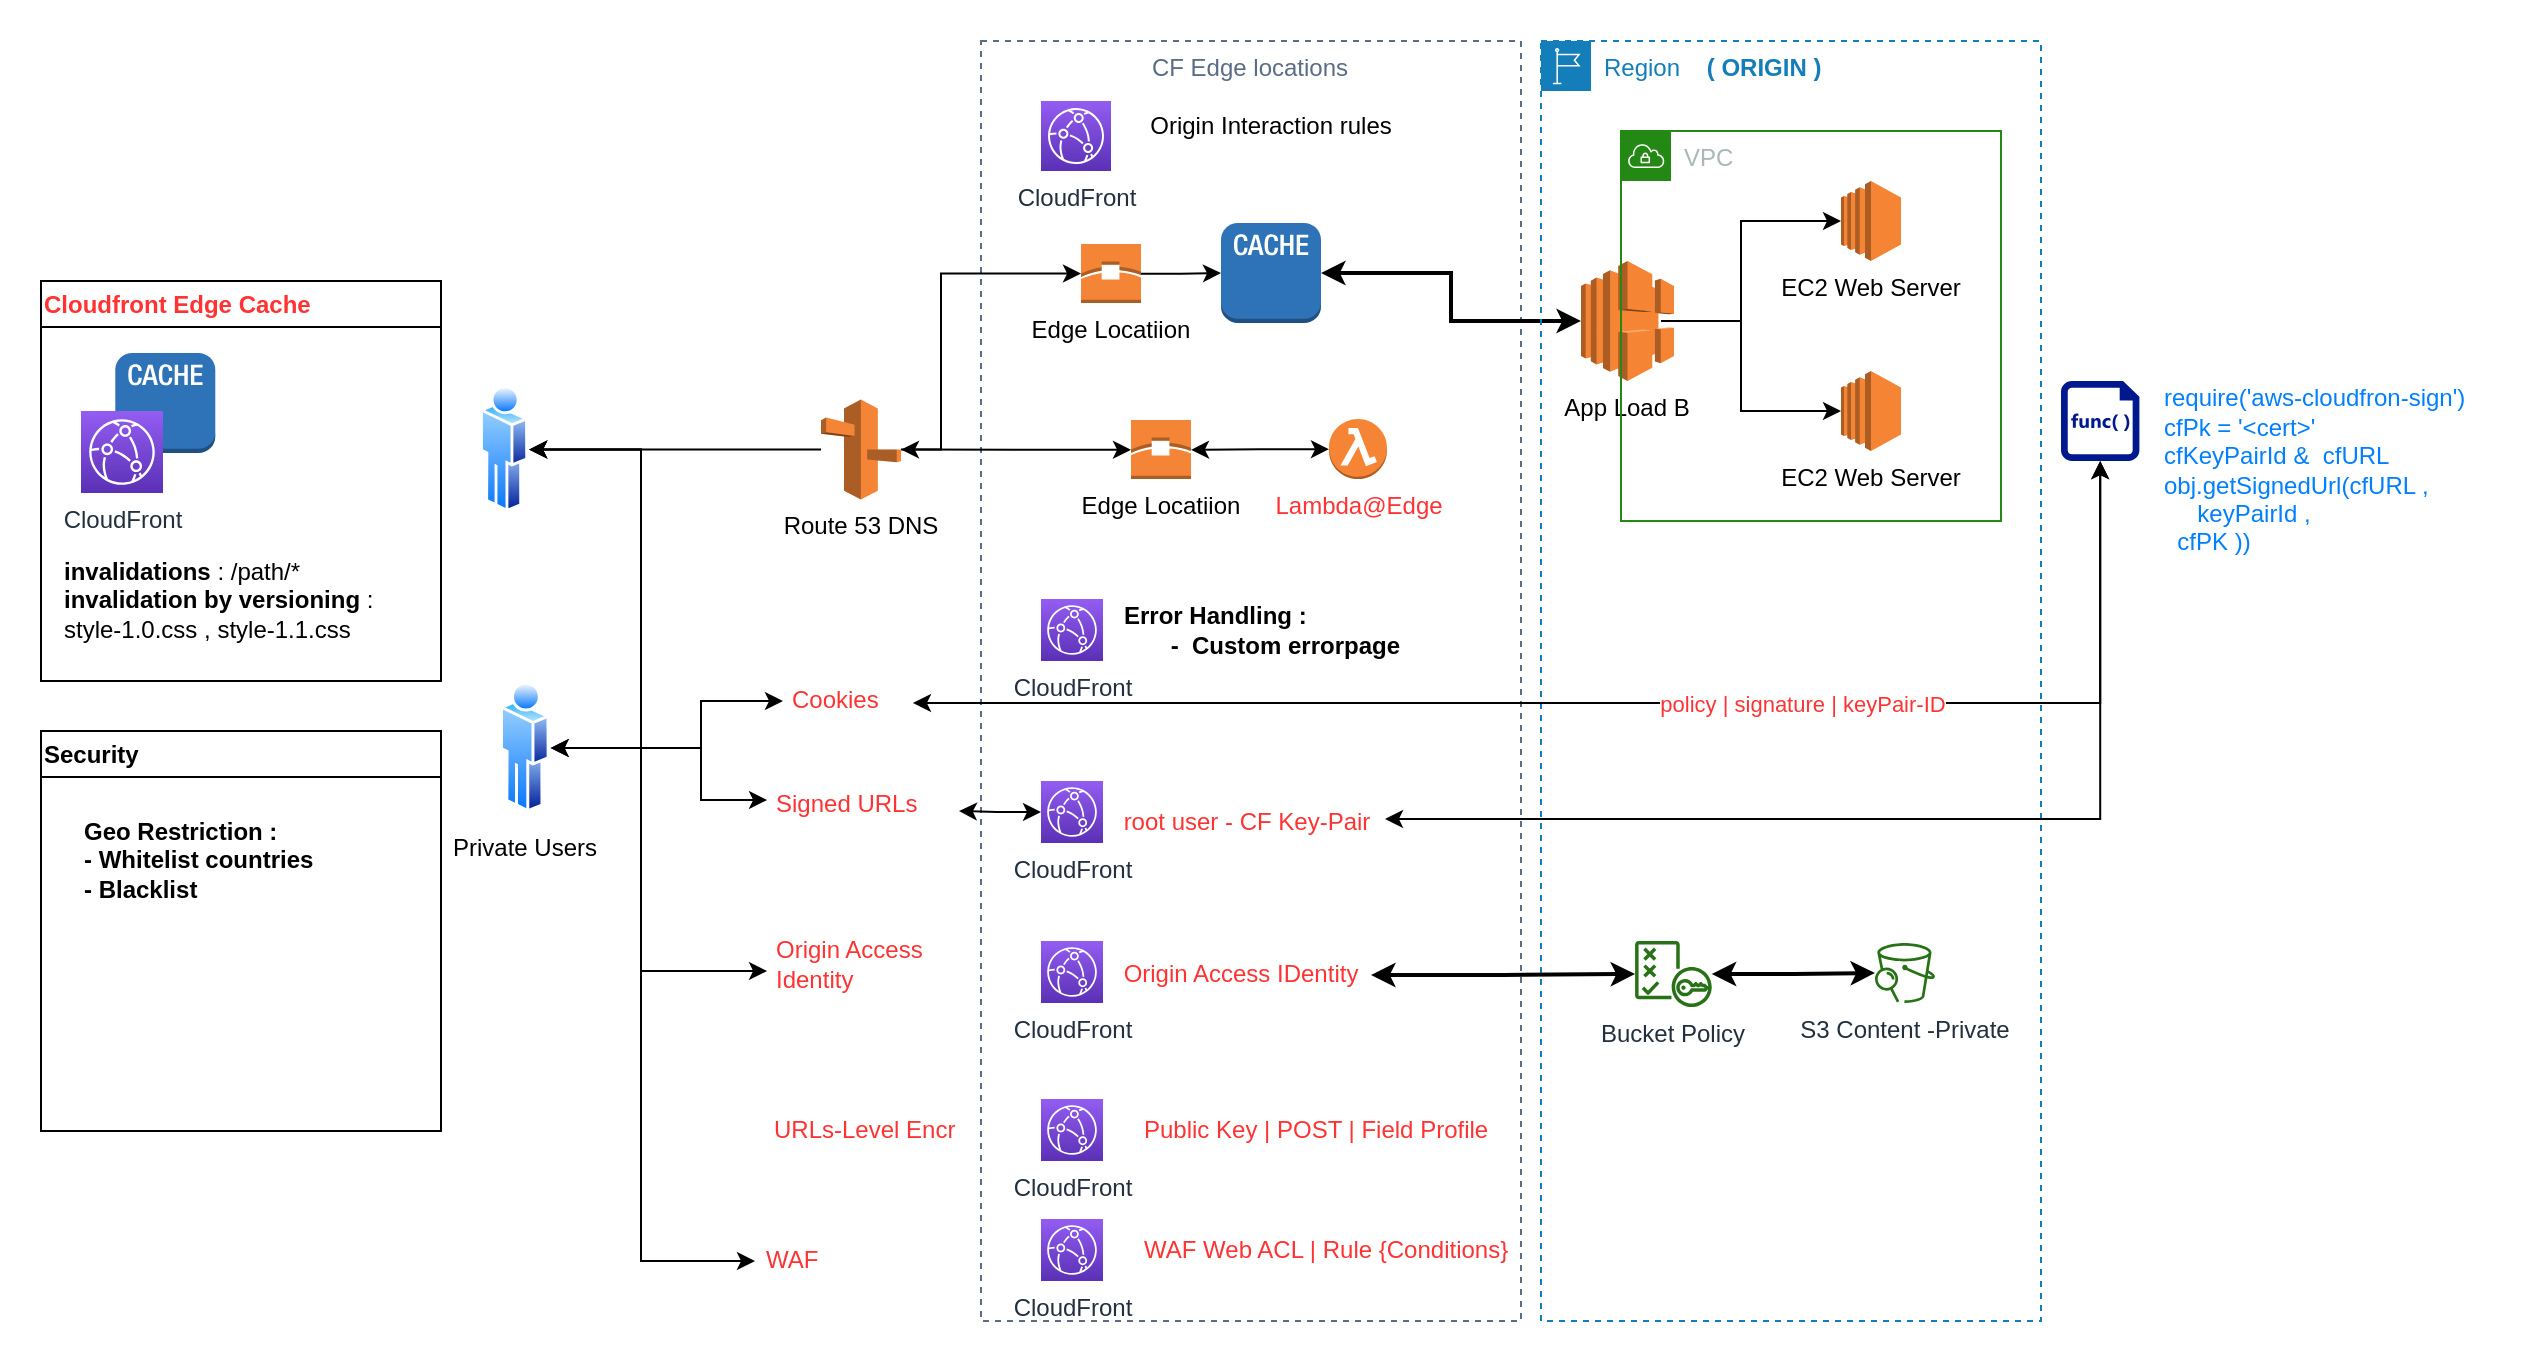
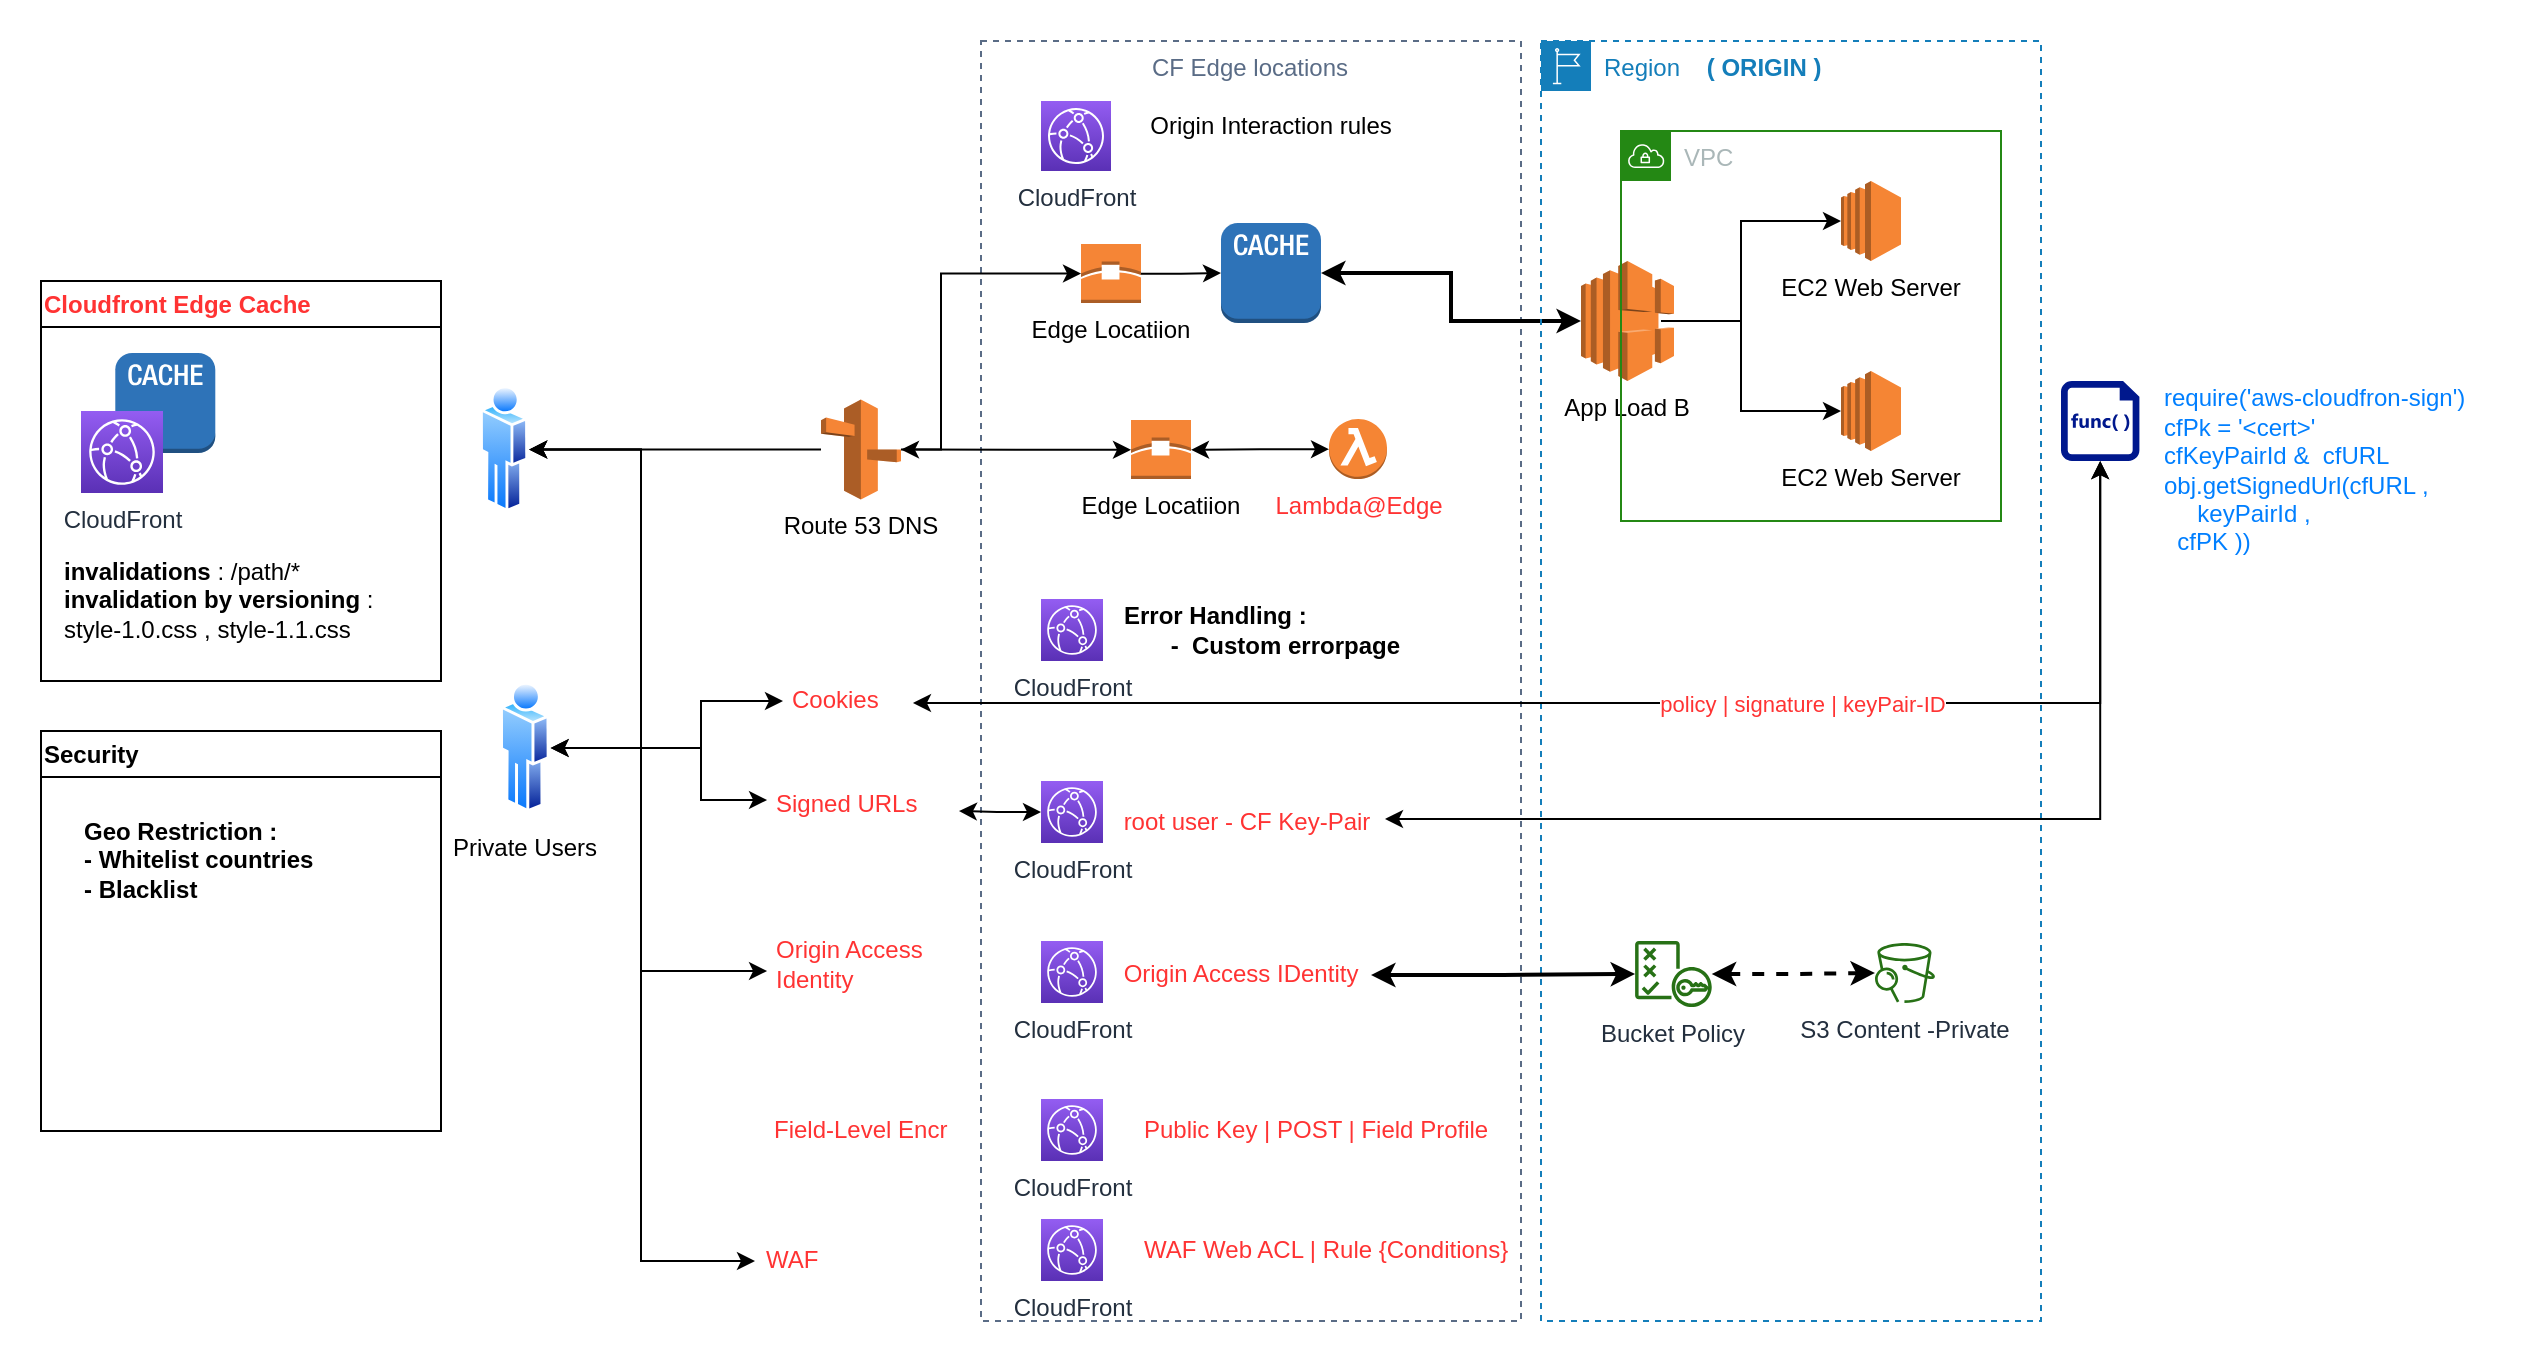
edge "S3 Content -Private" -- "Bucket Policy": style solid -> dashed
node "URLs-Level Encr": label "URLs-Level Encr" -> "Field-Level Encr"
